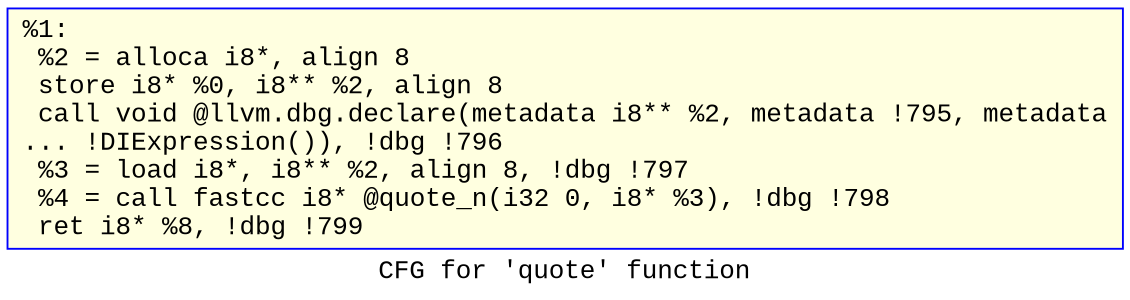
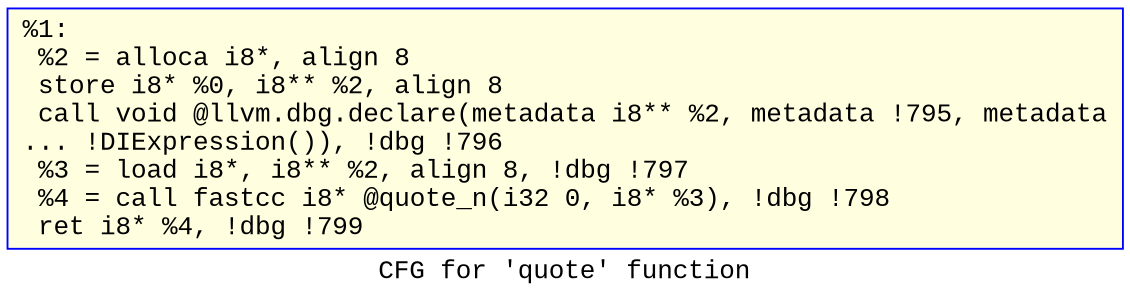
node "%1:": text "ret i8* %8, !dbg !799" -> "ret i8* %4, !dbg !799"
